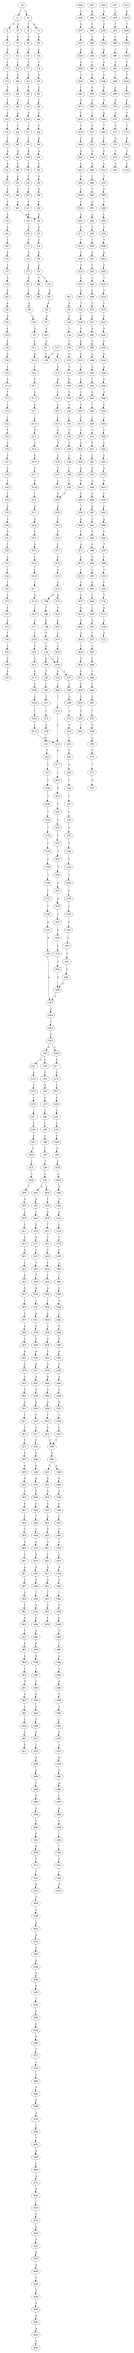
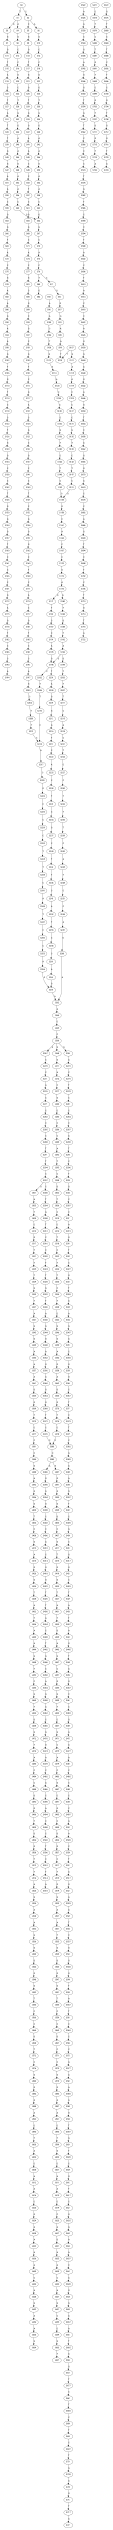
edge "S267" -> "S269": now "S266" -> "S269"
edge "S435" -> "S439": added, label "G"
edge "S473" -> "S477": added, label "A"
